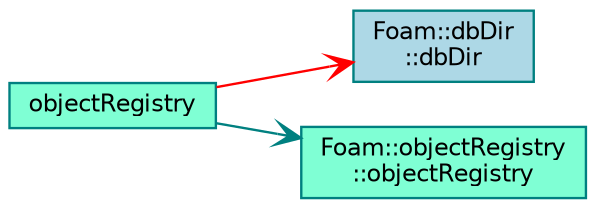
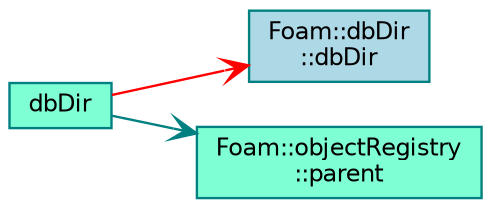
node "objectRegistry": label "objectRegistry" -> "dbDir"
node "Foam::objectRegistry ::objectRegistry": label "Foam::objectRegistry ::objectRegistry" -> "Foam::objectRegistry ::parent"
